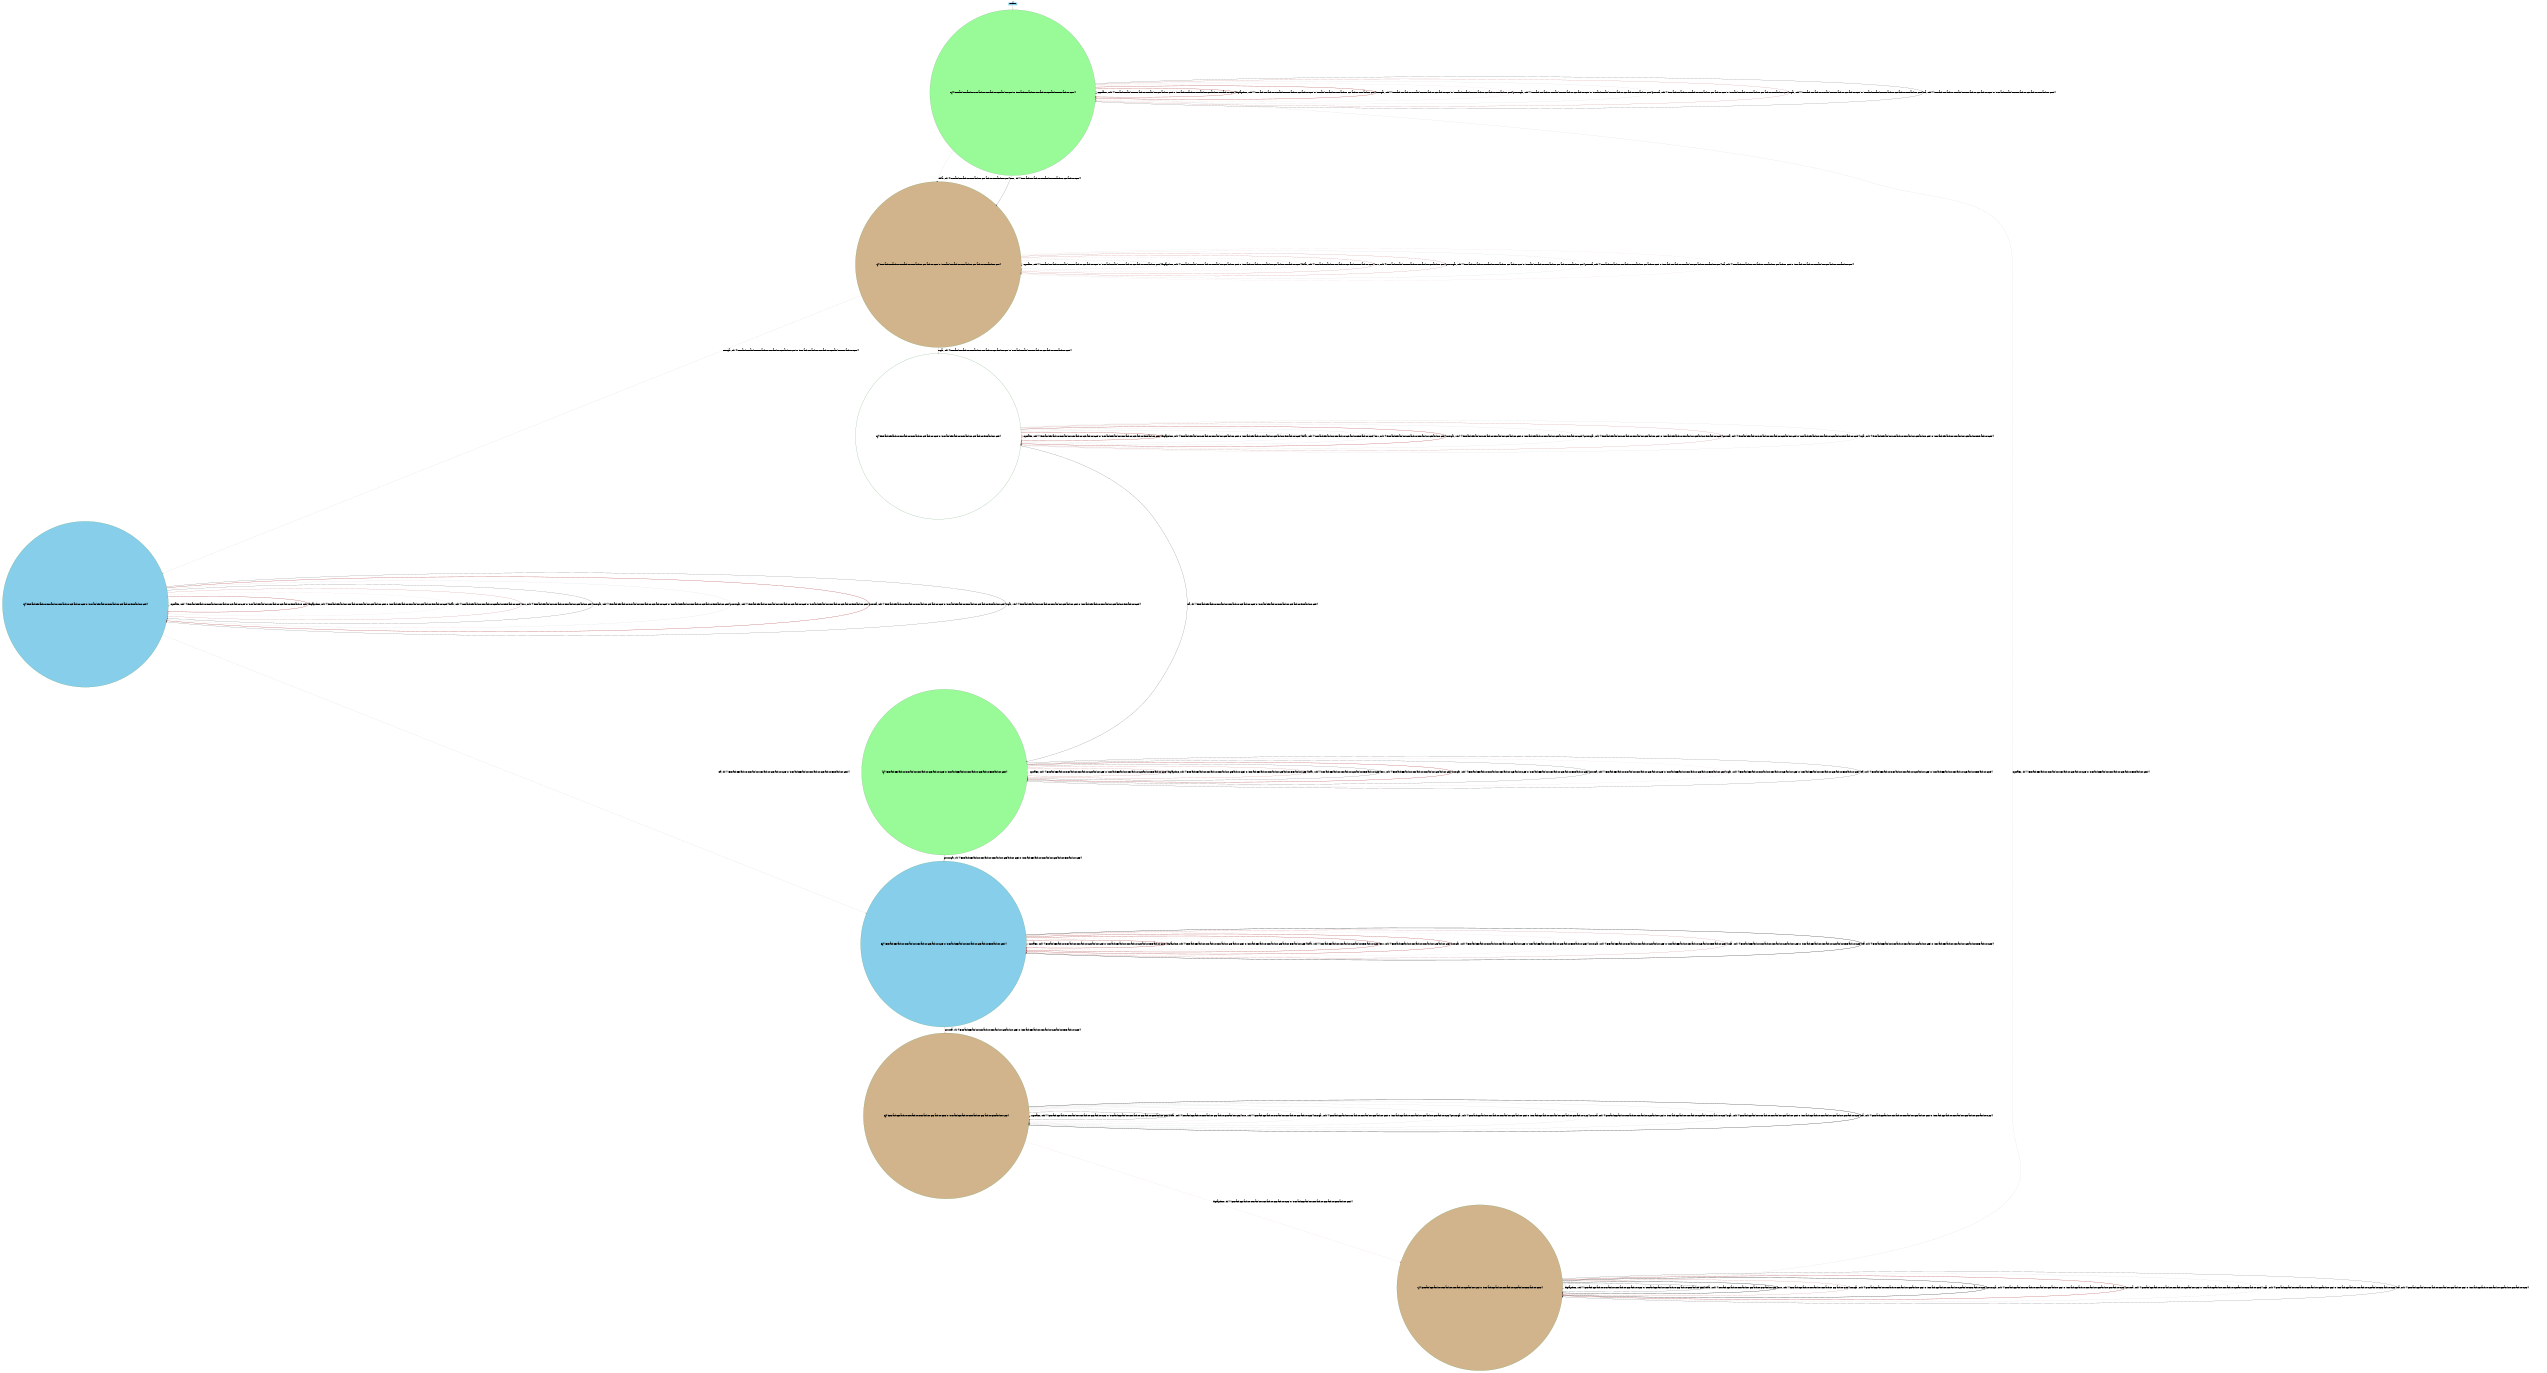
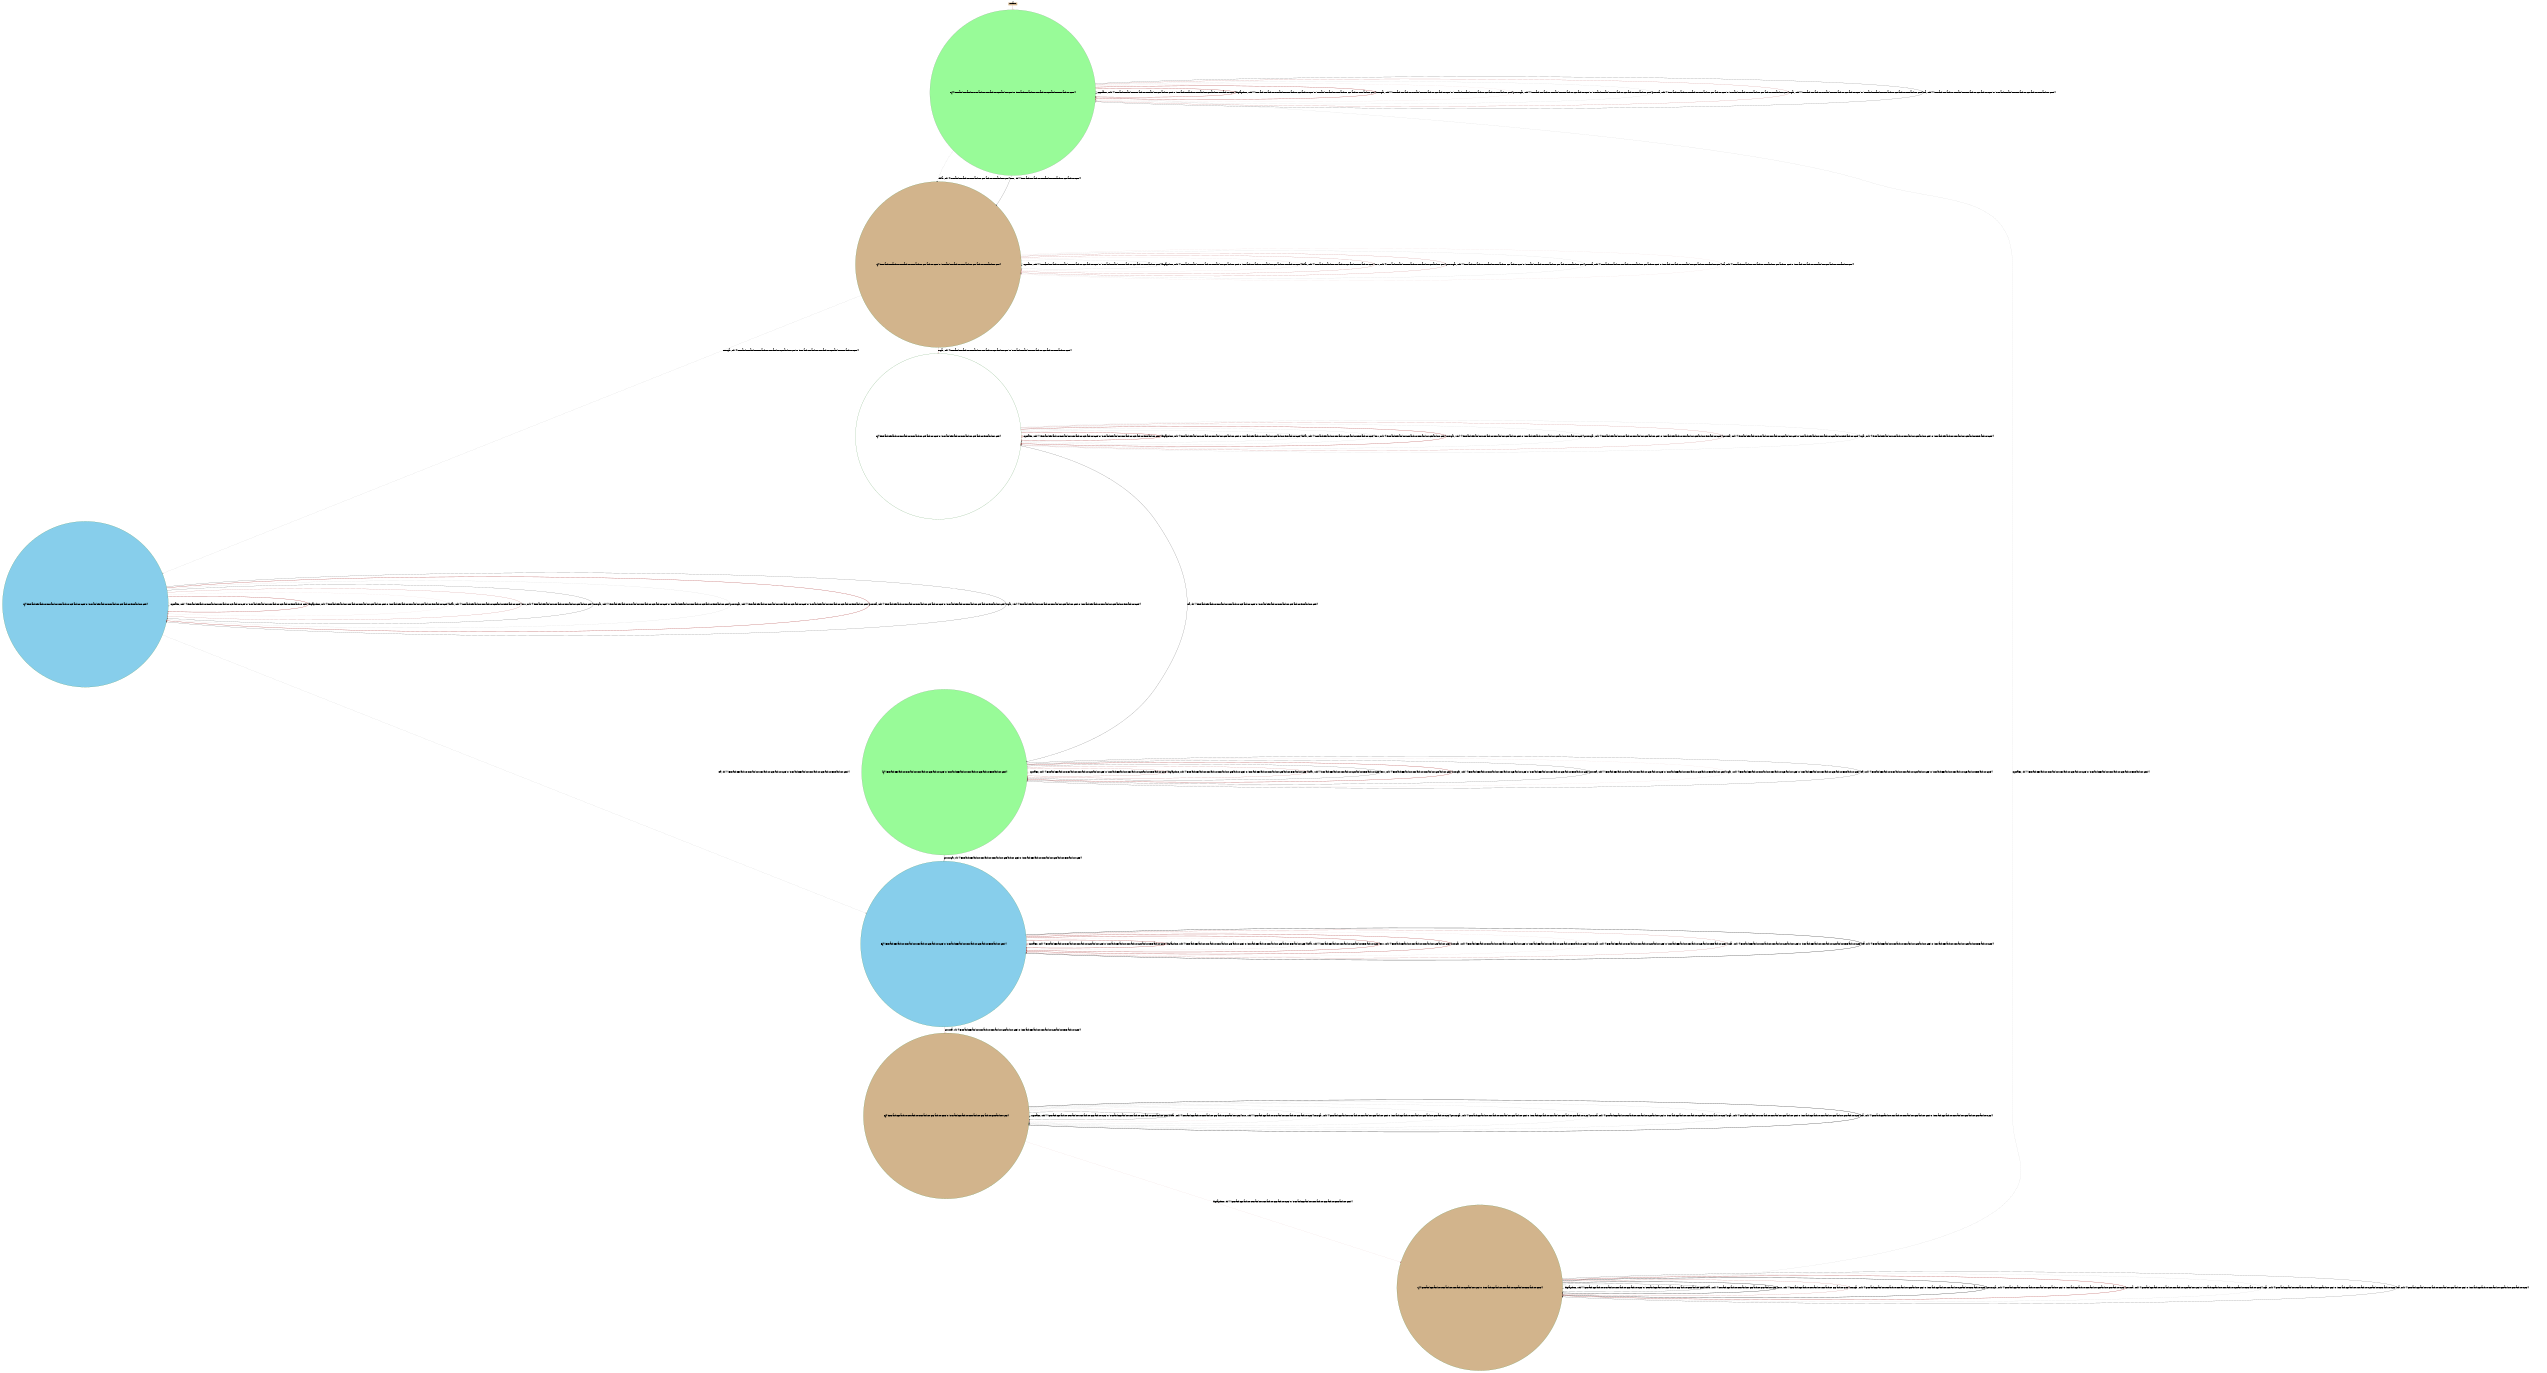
node "__start0": fillcolor skyblue -> tan
